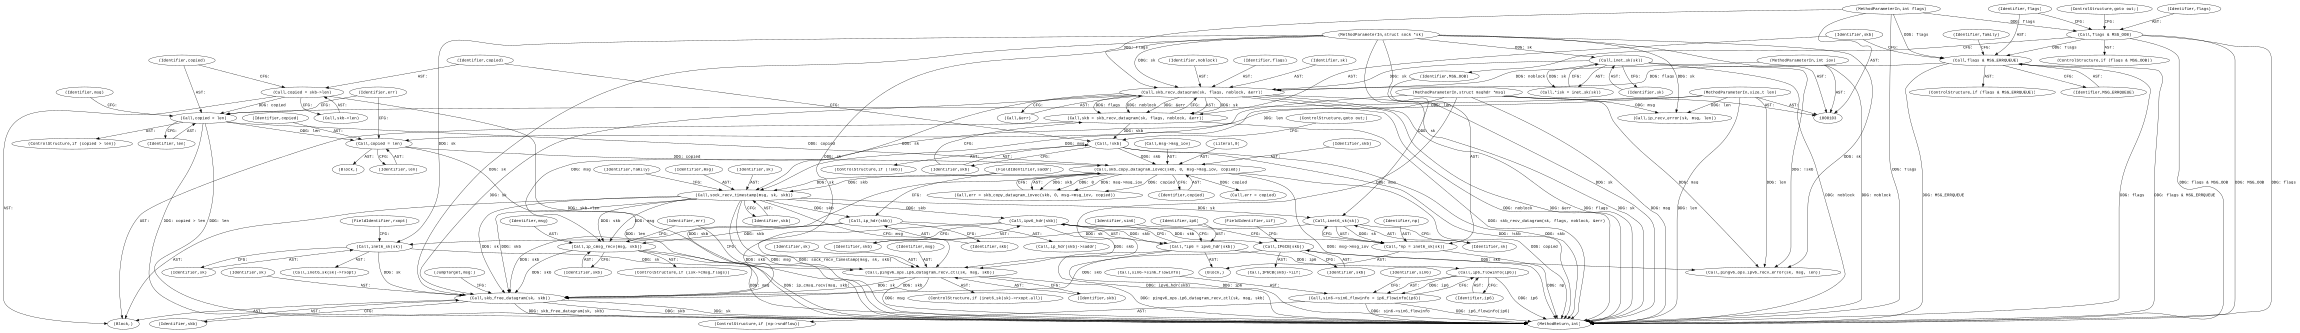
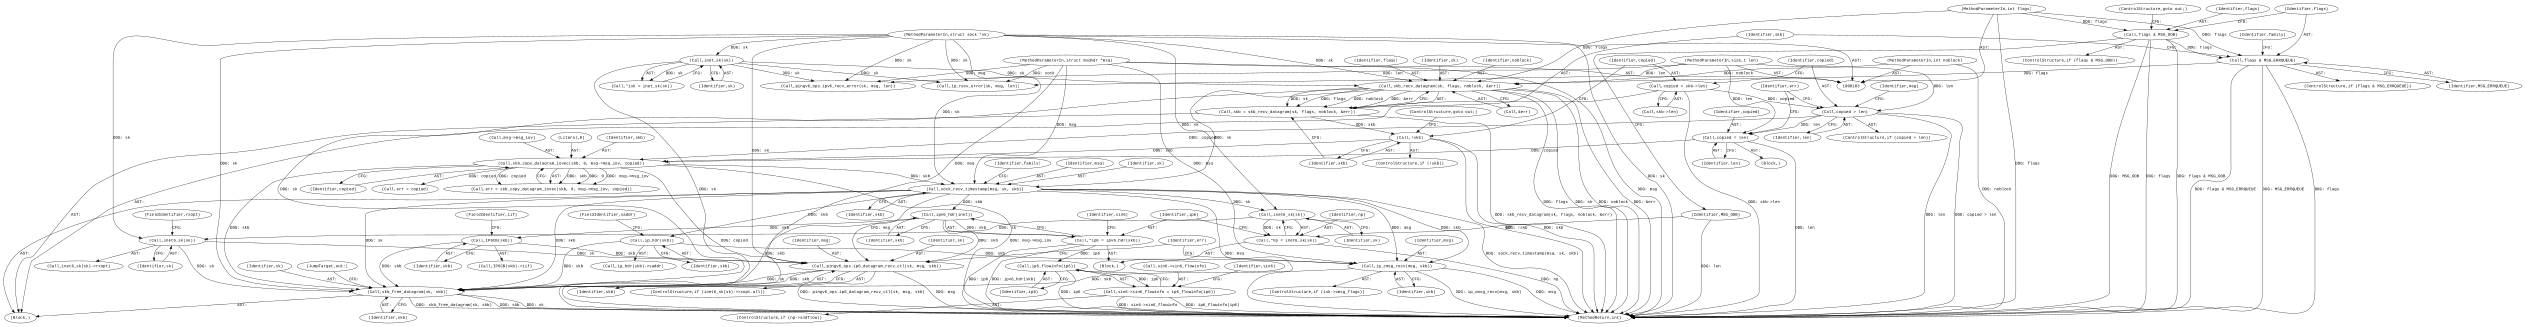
node "(MethodParameterIn,int iov)": label "(MethodParameterIn,int iov)" -> "(MethodParameterIn,int noblock)"
edge "(Call,inet_sk(sk))" -> "(Call,ip_recv_error(sk, msg, len))": added, label "DDG: sk"
edge "(MethodParameterIn,struct msghdr *msg)" -> "(Call,ip_recv_error(sk, msg, len))": label "DDG: msg" -> "DDG: sock"
edge "(Call,inet_sk(sk))" -> "(Call,pingv6_ops.ipv6_recv_error(sk, msg, len))": label "DDG: !skb" -> "DDG: sk"
edge "(FieldIdentifier,saddr)" -> "(Call,sock_recv_timestamp(msg, sk, skb))": now "(MethodParameterIn,struct sock *sk)" -> "(Call,sock_recv_timestamp(msg, sk, skb))"
edge "(Call,inet_sk(sk))" -> "(MethodReturn,int)": label "DDG: noblock" -> "DDG: sk"
node "(Call,ipv6_hdr(skb))": label "(Call,ipv6_hdr(skb))" -> "(Call,ipv6_hdr(inet))"
edge "(MethodParameterIn,size_t len)" -> "(MethodReturn,int)": now "(Identifier,MSG_OOB)" -> "(MethodReturn,int)"
edge "(Call,IP6CB(skb))" -> "(Call,pingv6_ops.ipv6_recv_error(sk, msg, len))": now "(Call,IP6CB(skb))" -> "(Call,pingv6_ops.ip6_datagram_recv_ctl(sk, msg, skb))"
node "(JumpTarget,msg:)": label "(JumpTarget,msg:)" -> "(JumpTarget,out:)"
